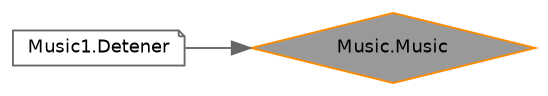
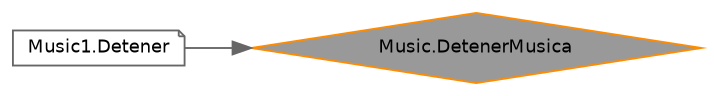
node "Music.Music": label "Music.Music" -> "Music.DetenerMusica"
